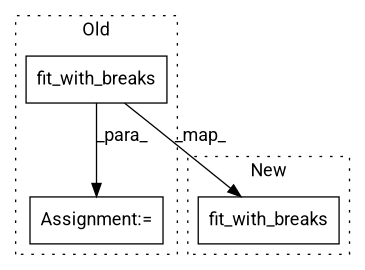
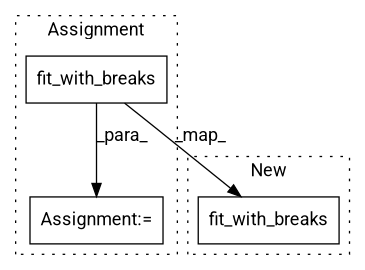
cluster "Old": label "Old" -> "Assignment"
